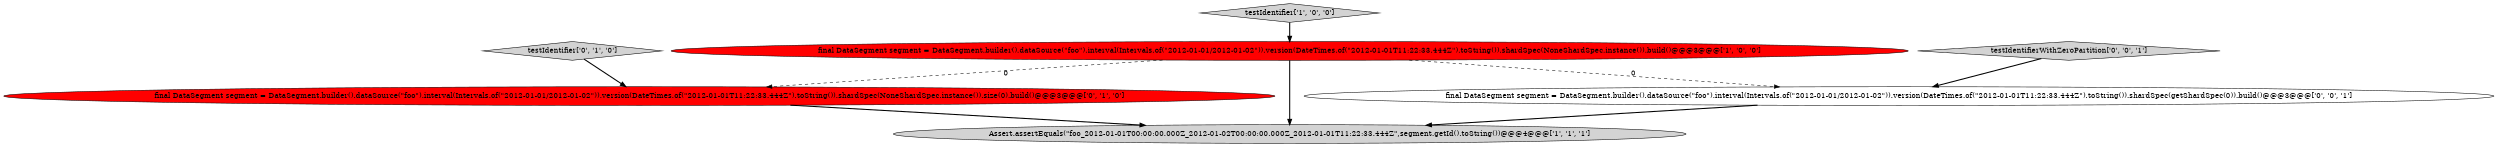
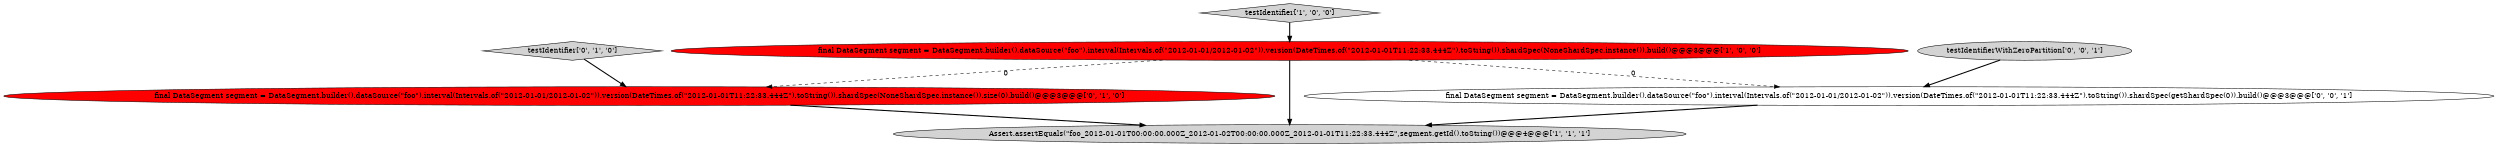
node "testIdentifierWithZeroPartition['0', '0', '1']": shape diamond -> ellipse
